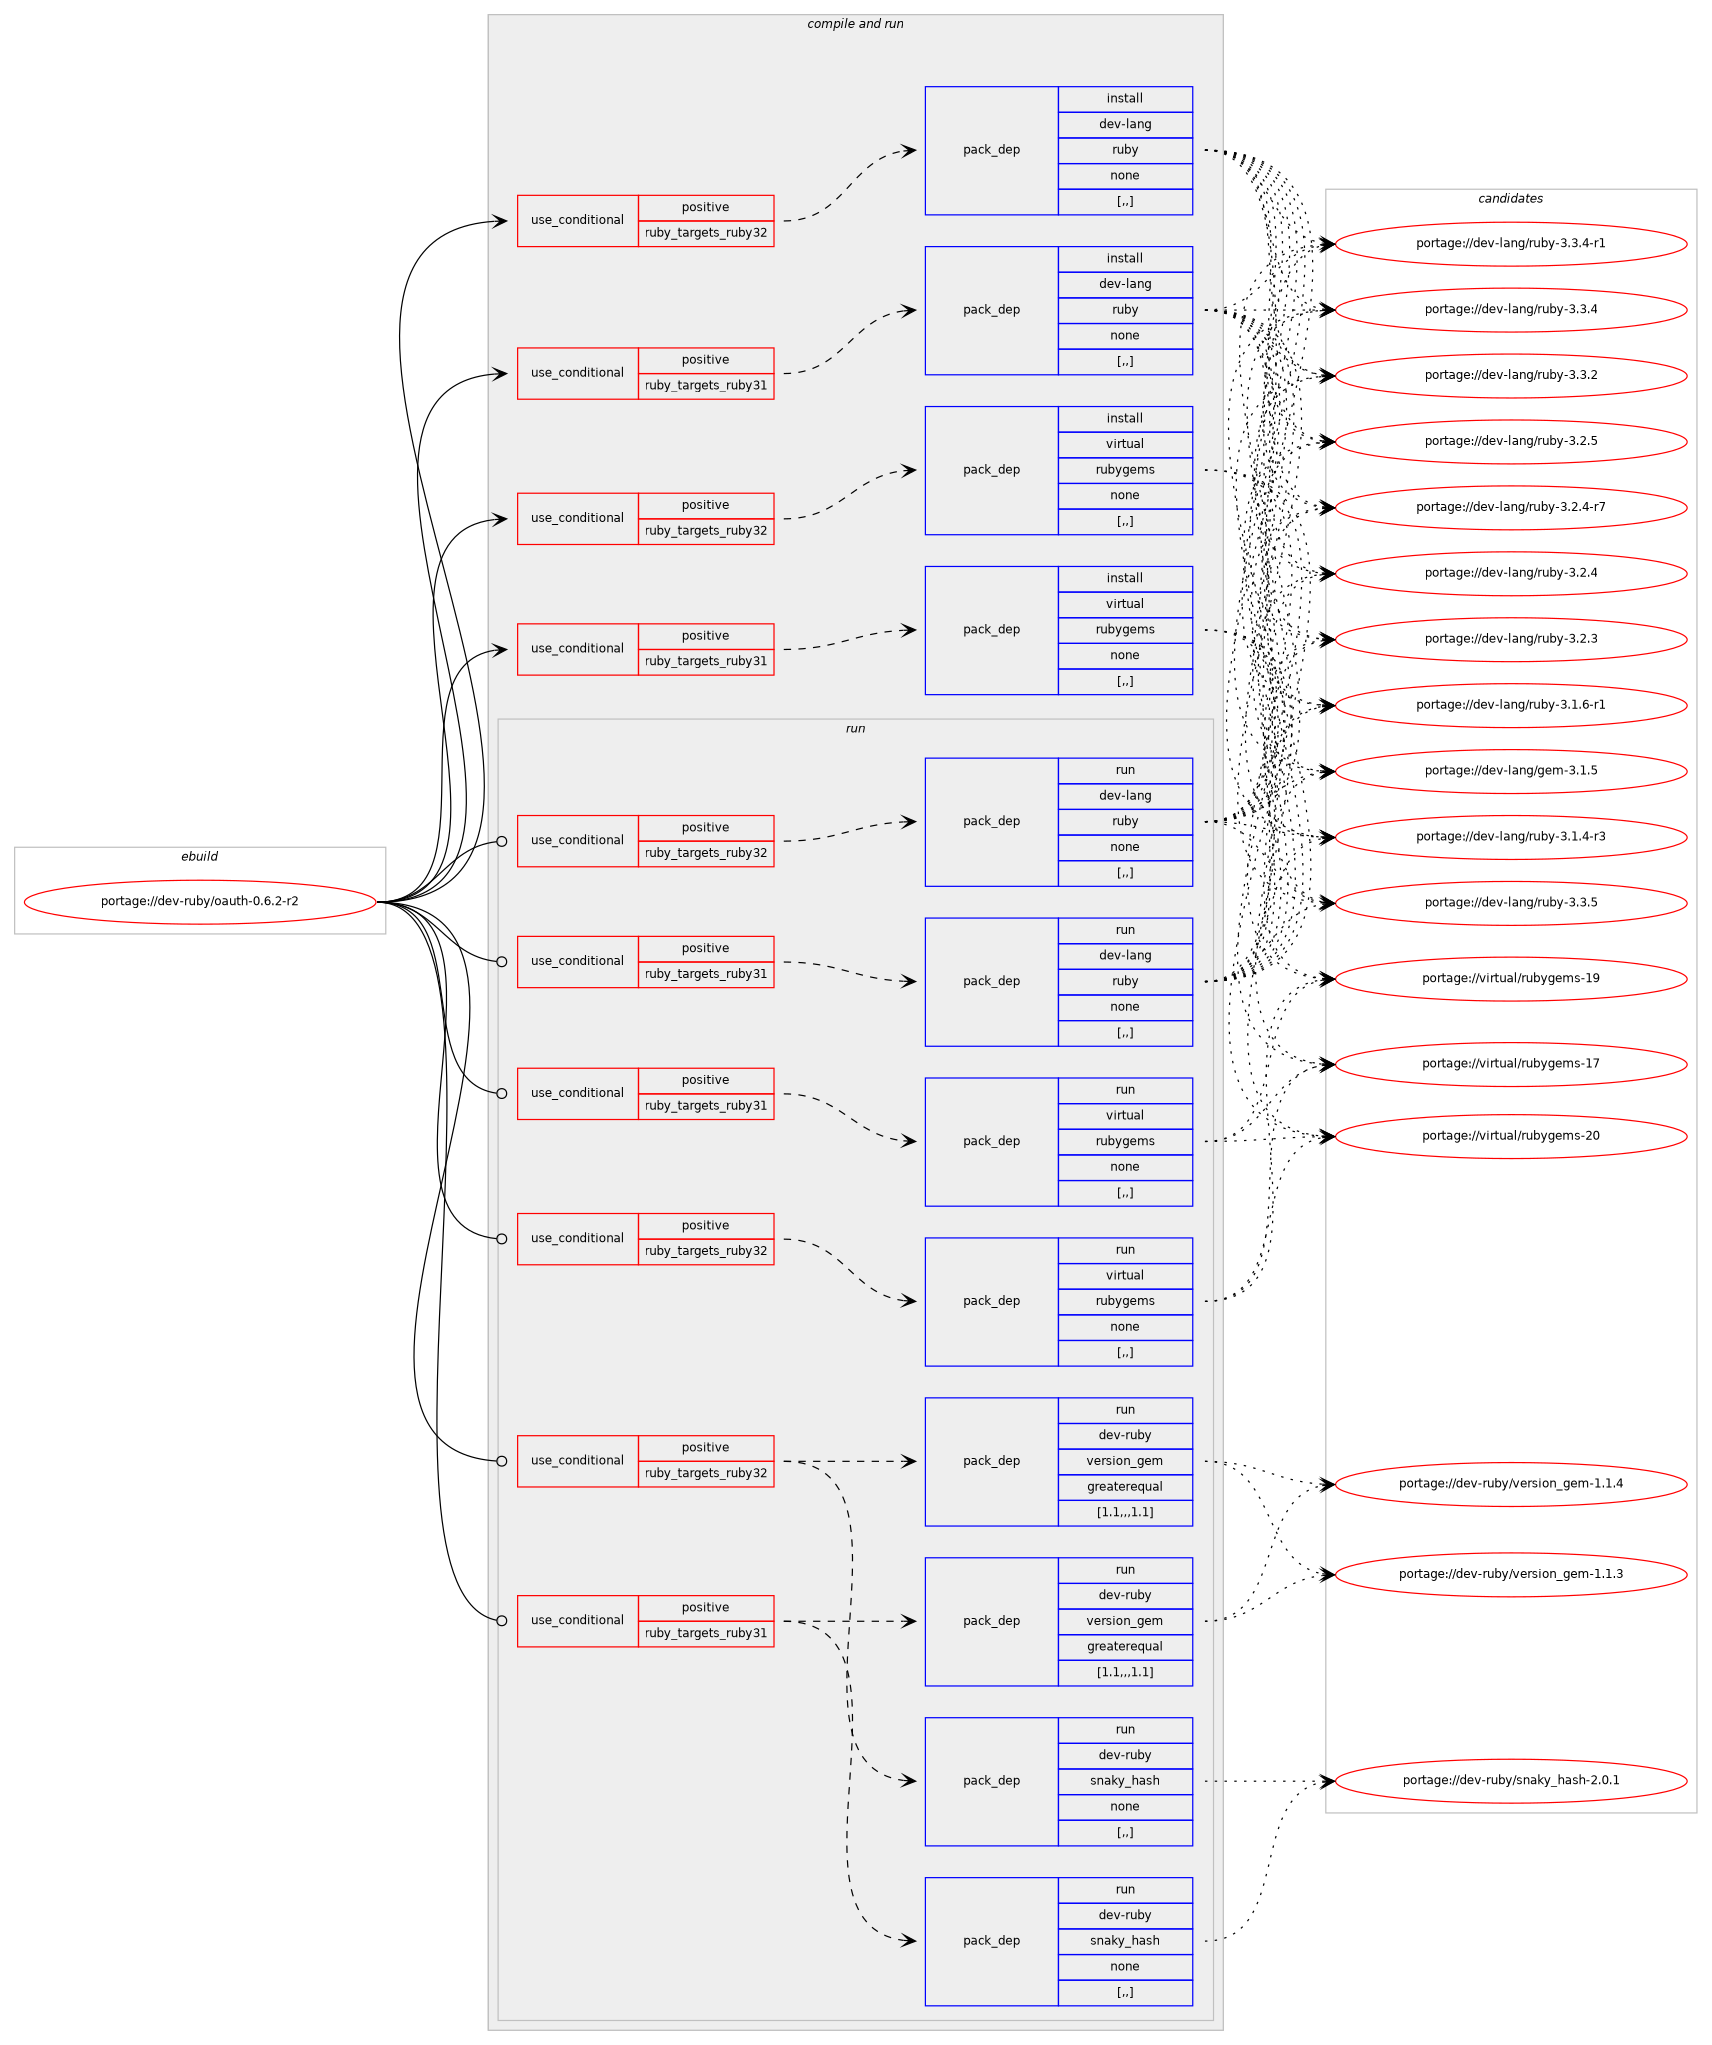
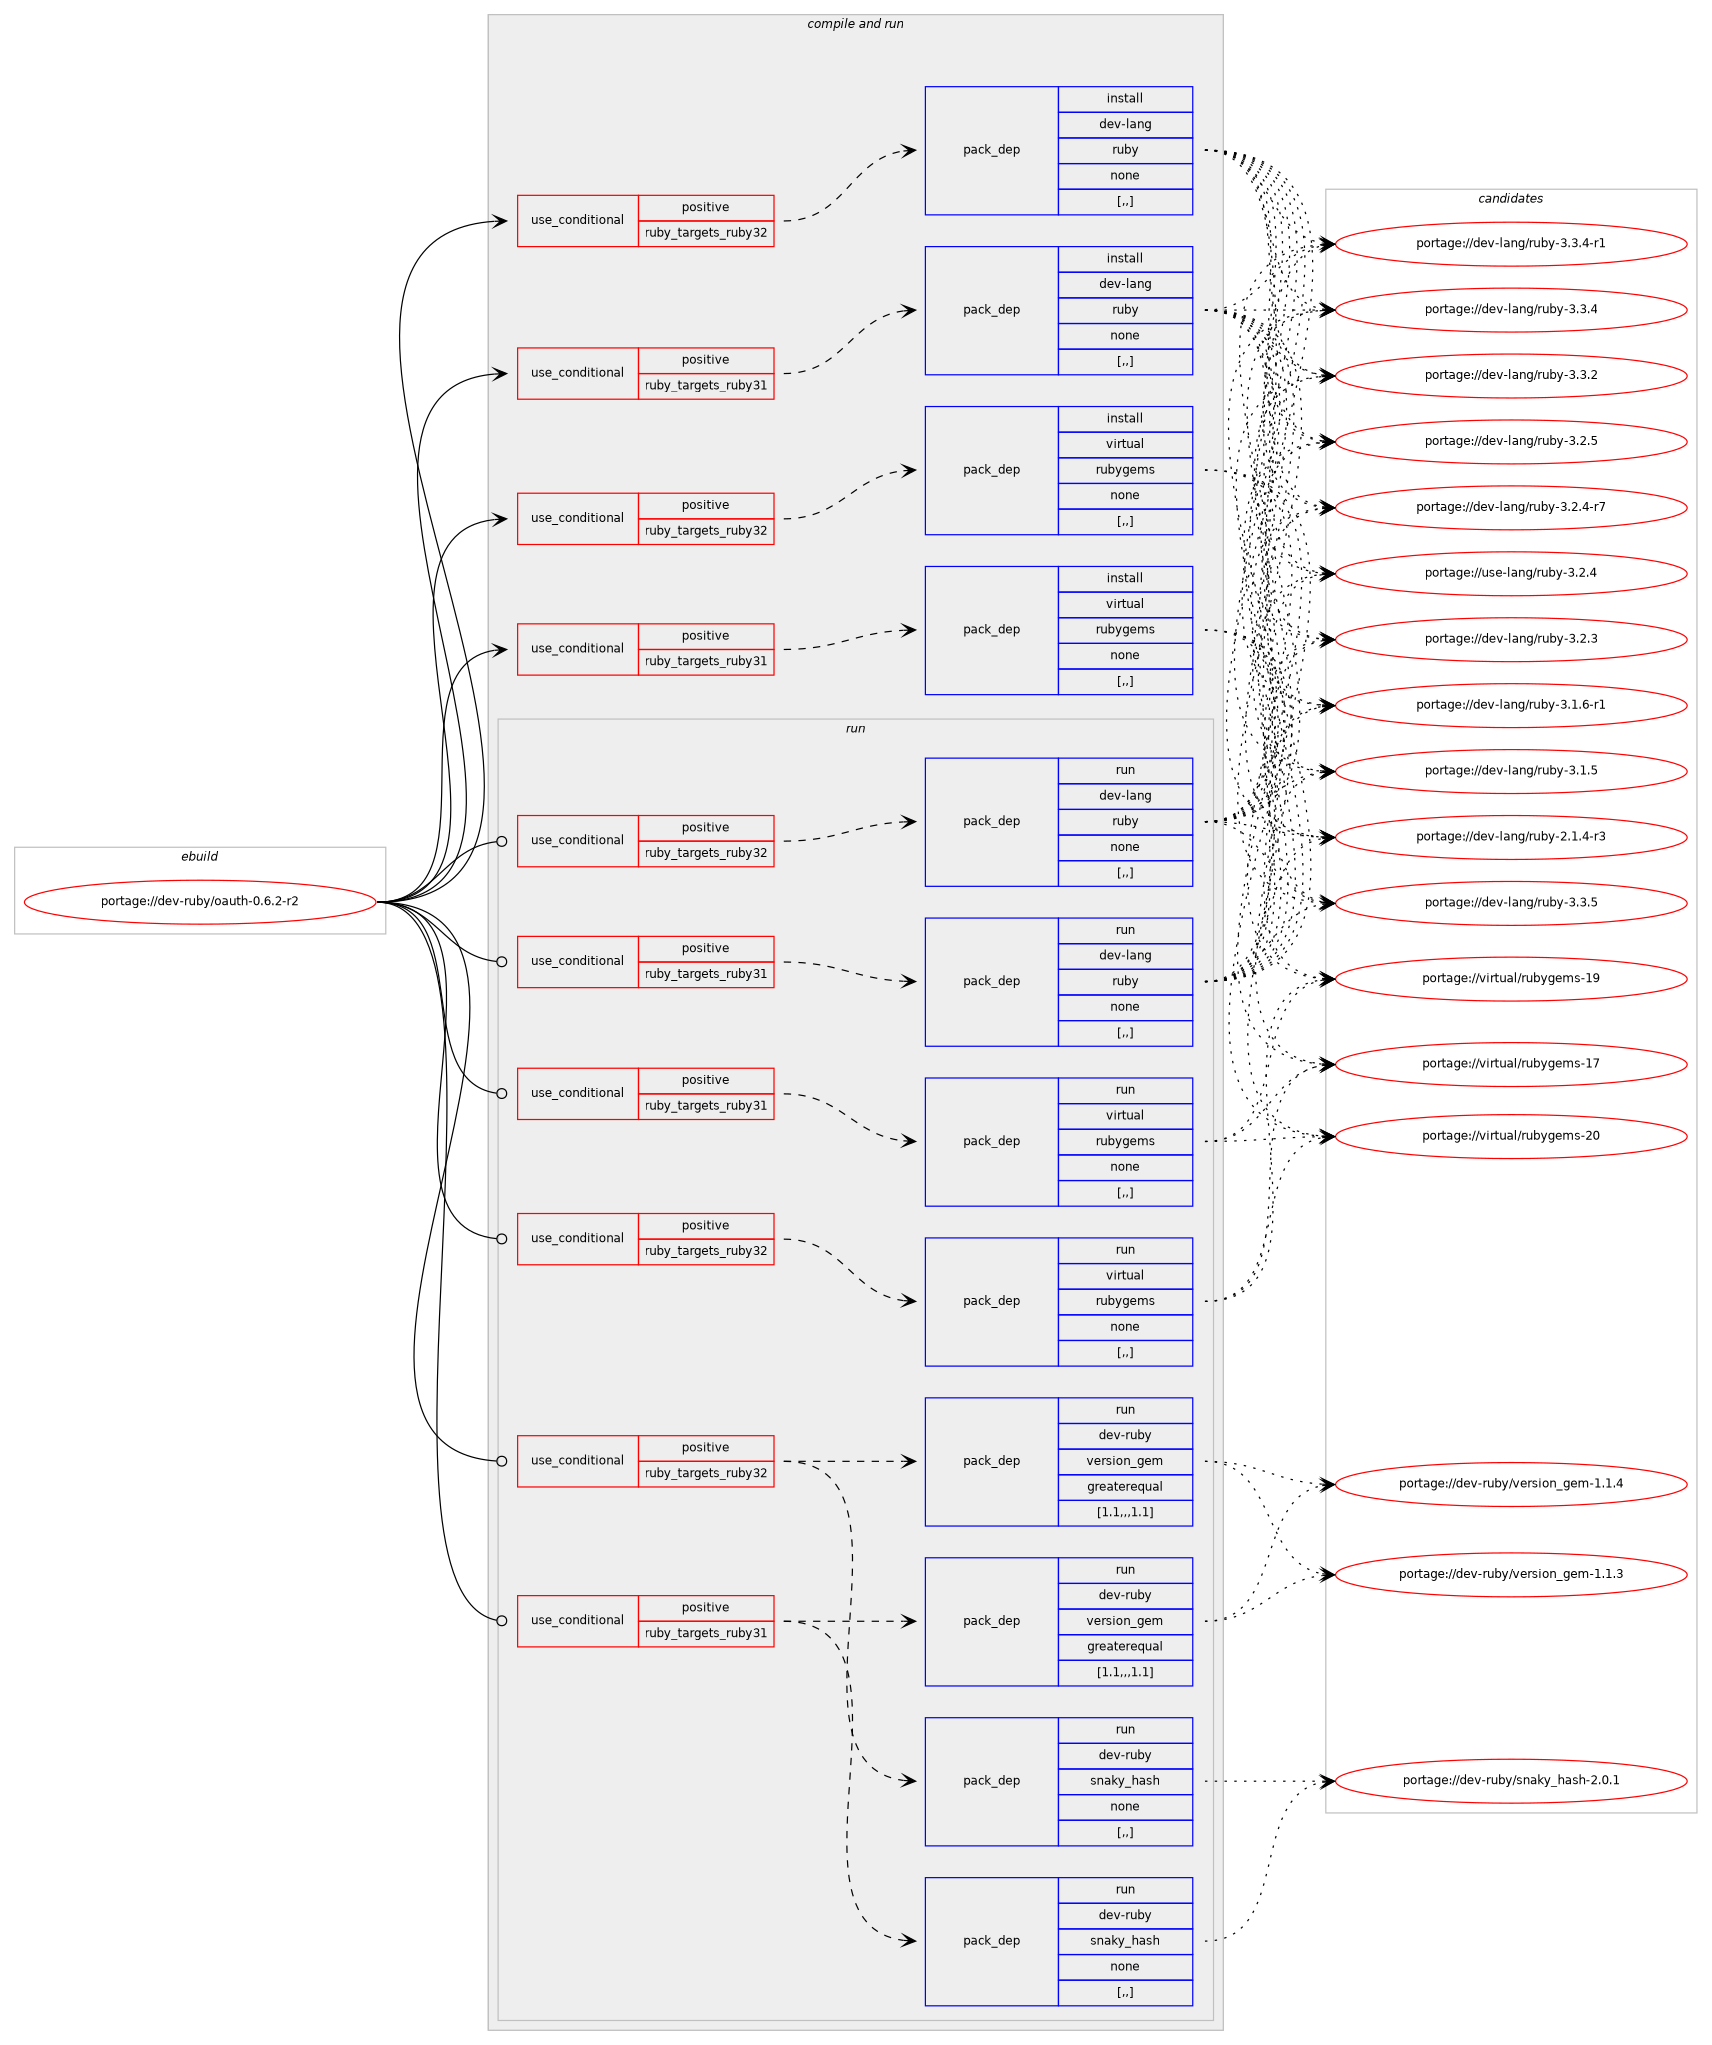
node "portage://dev-lang/ruby-3.2.4": label "portage://dev-lang/ruby-3.2.4" -> "portage://use-lang/ruby-3.2.4"
node "portage://dev-lang/gem-3.1.5": label "portage://dev-lang/gem-3.1.5" -> "portage://dev-lang/ruby-3.1.5"
node "portage://dev-lang/ruby-3.1.4-r3": label "portage://dev-lang/ruby-3.1.4-r3" -> "portage://dev-lang/ruby-2.1.4-r3"
